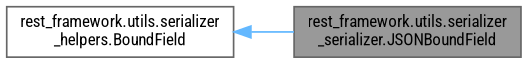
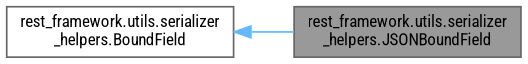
node "rest_framework.utils.serializer _serializer.JSONBoundField": label "rest_framework.utils.serializer _serializer.JSONBoundField" -> "rest_framework.utils.serializer _helpers.JSONBoundField"
